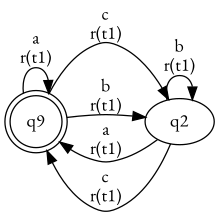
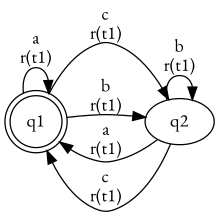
node "q9": label "q9" -> "q1"
